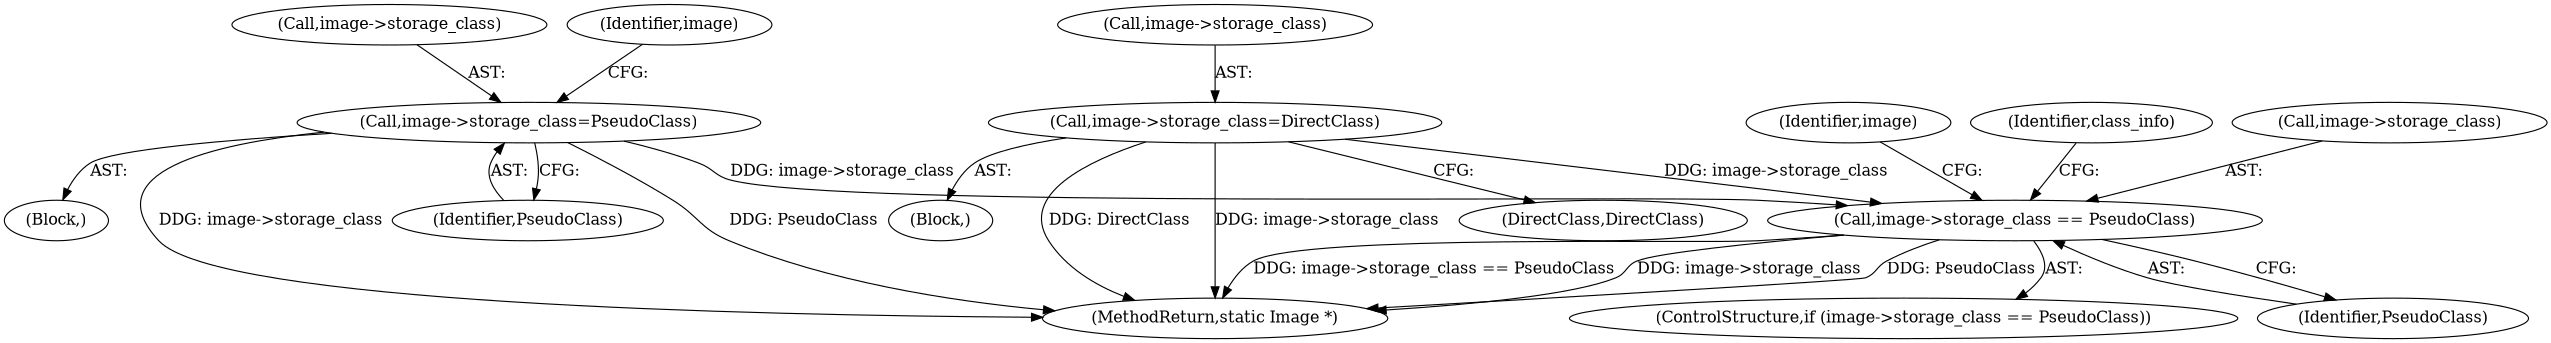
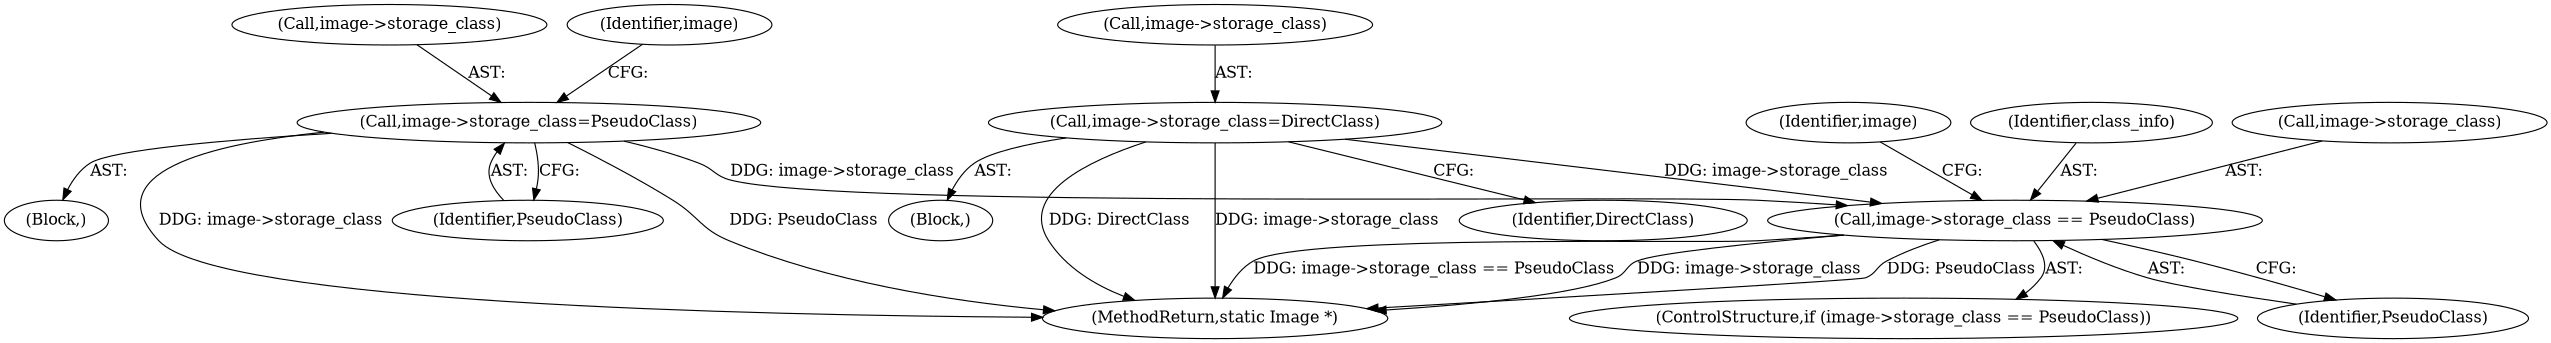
edge "(Identifier,class_info)" -> "(Call,image->storage_class == PseudoClass)": label "CFG: " -> "AST: "
node "(DirectClass,DirectClass)": label "(DirectClass,DirectClass)" -> "(Identifier,DirectClass)"
